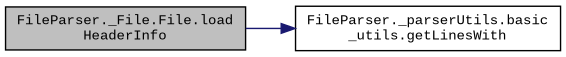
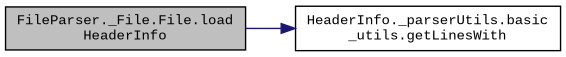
node "FileParser._parserUtils.basic _utils.getLinesWith": label "FileParser._parserUtils.basic _utils.getLinesWith" -> "HeaderInfo._parserUtils.basic _utils.getLinesWith"
